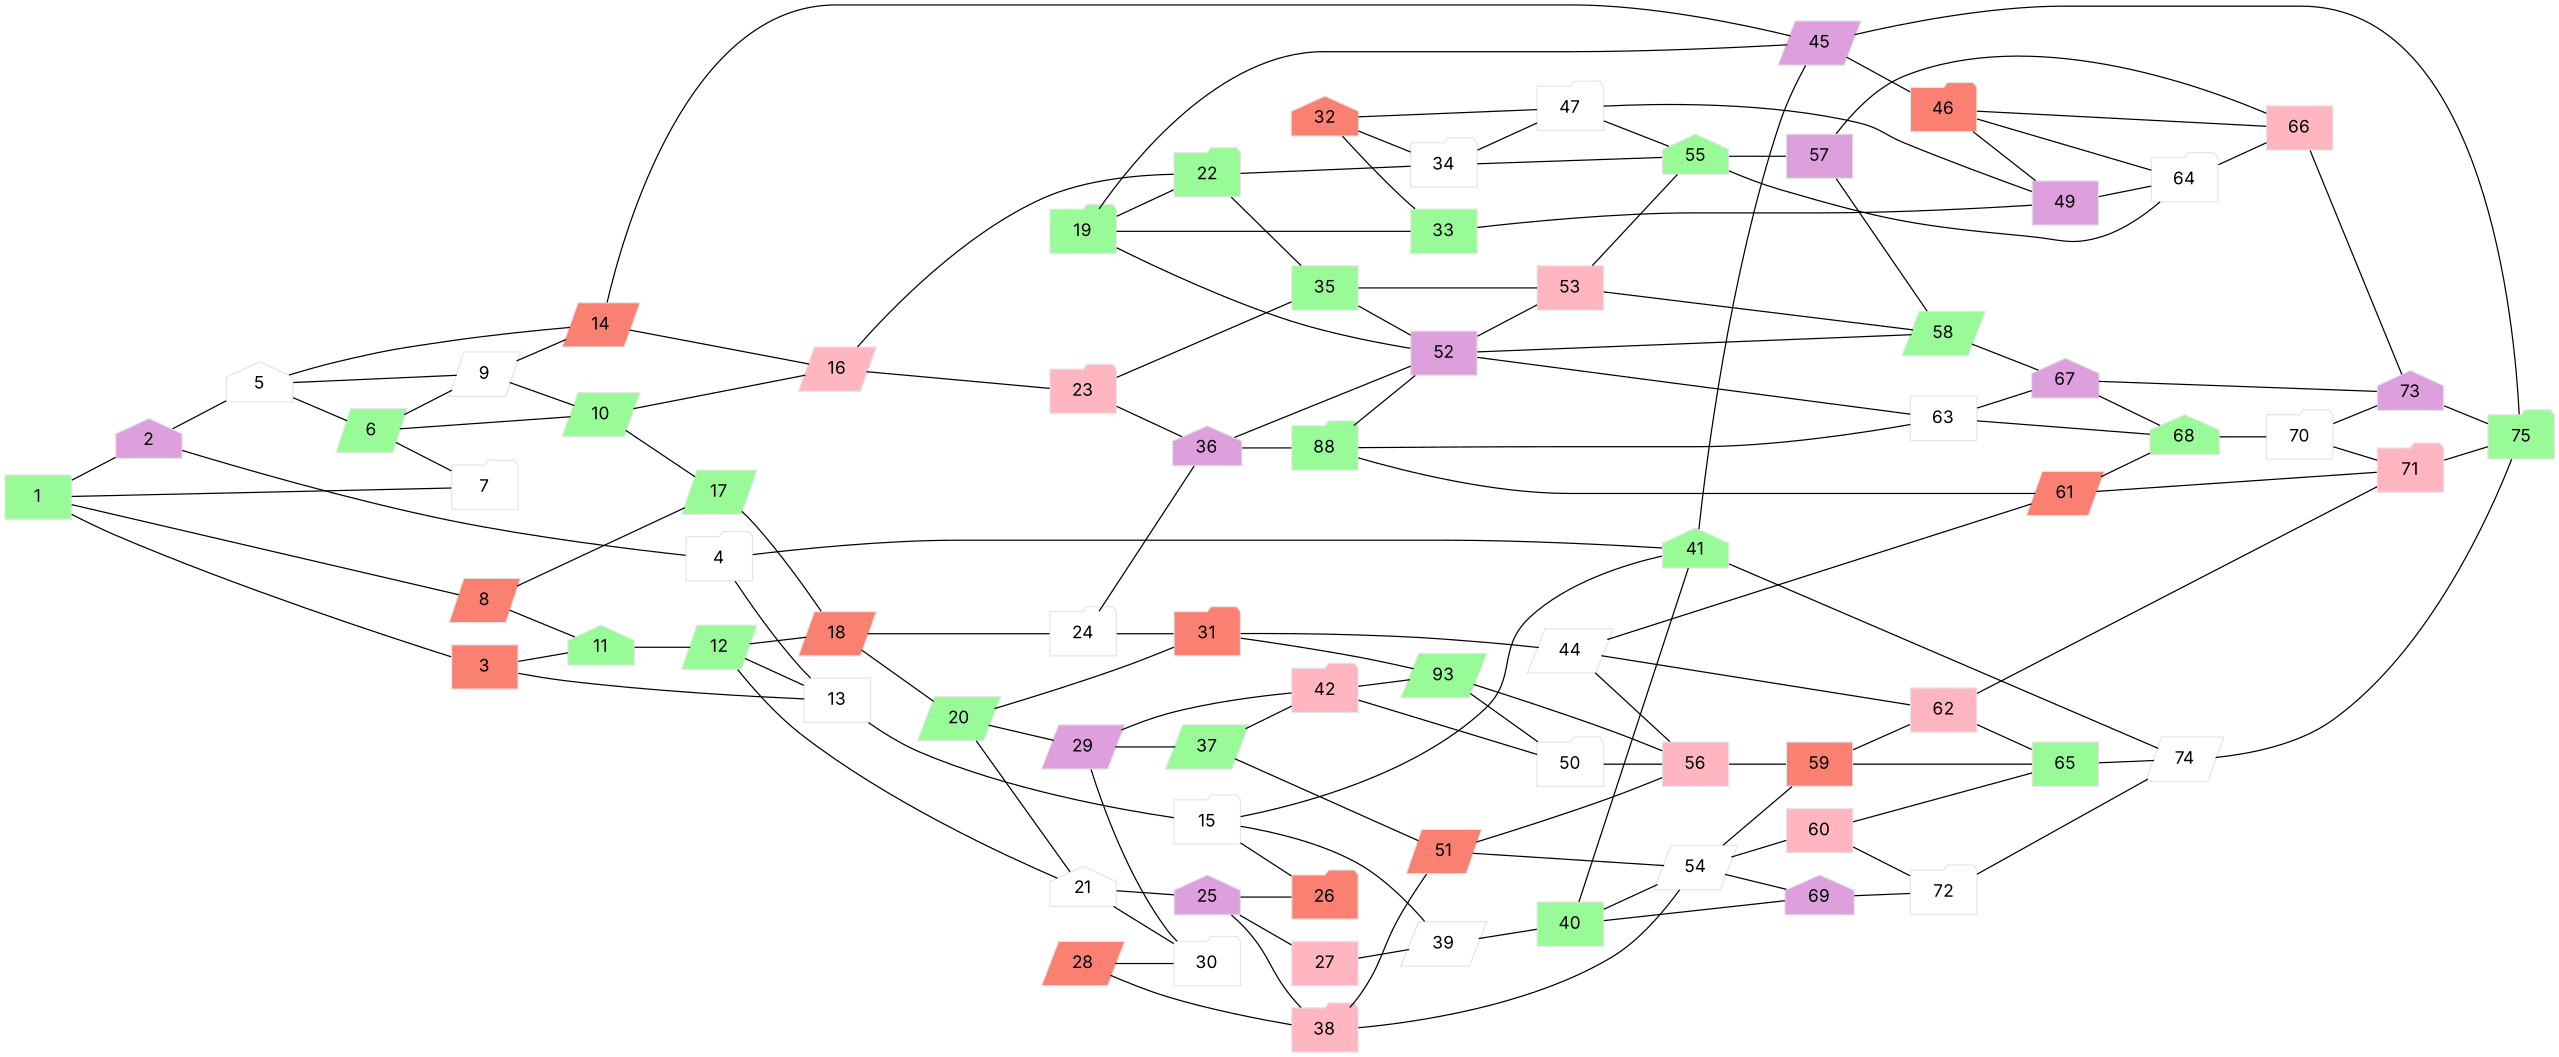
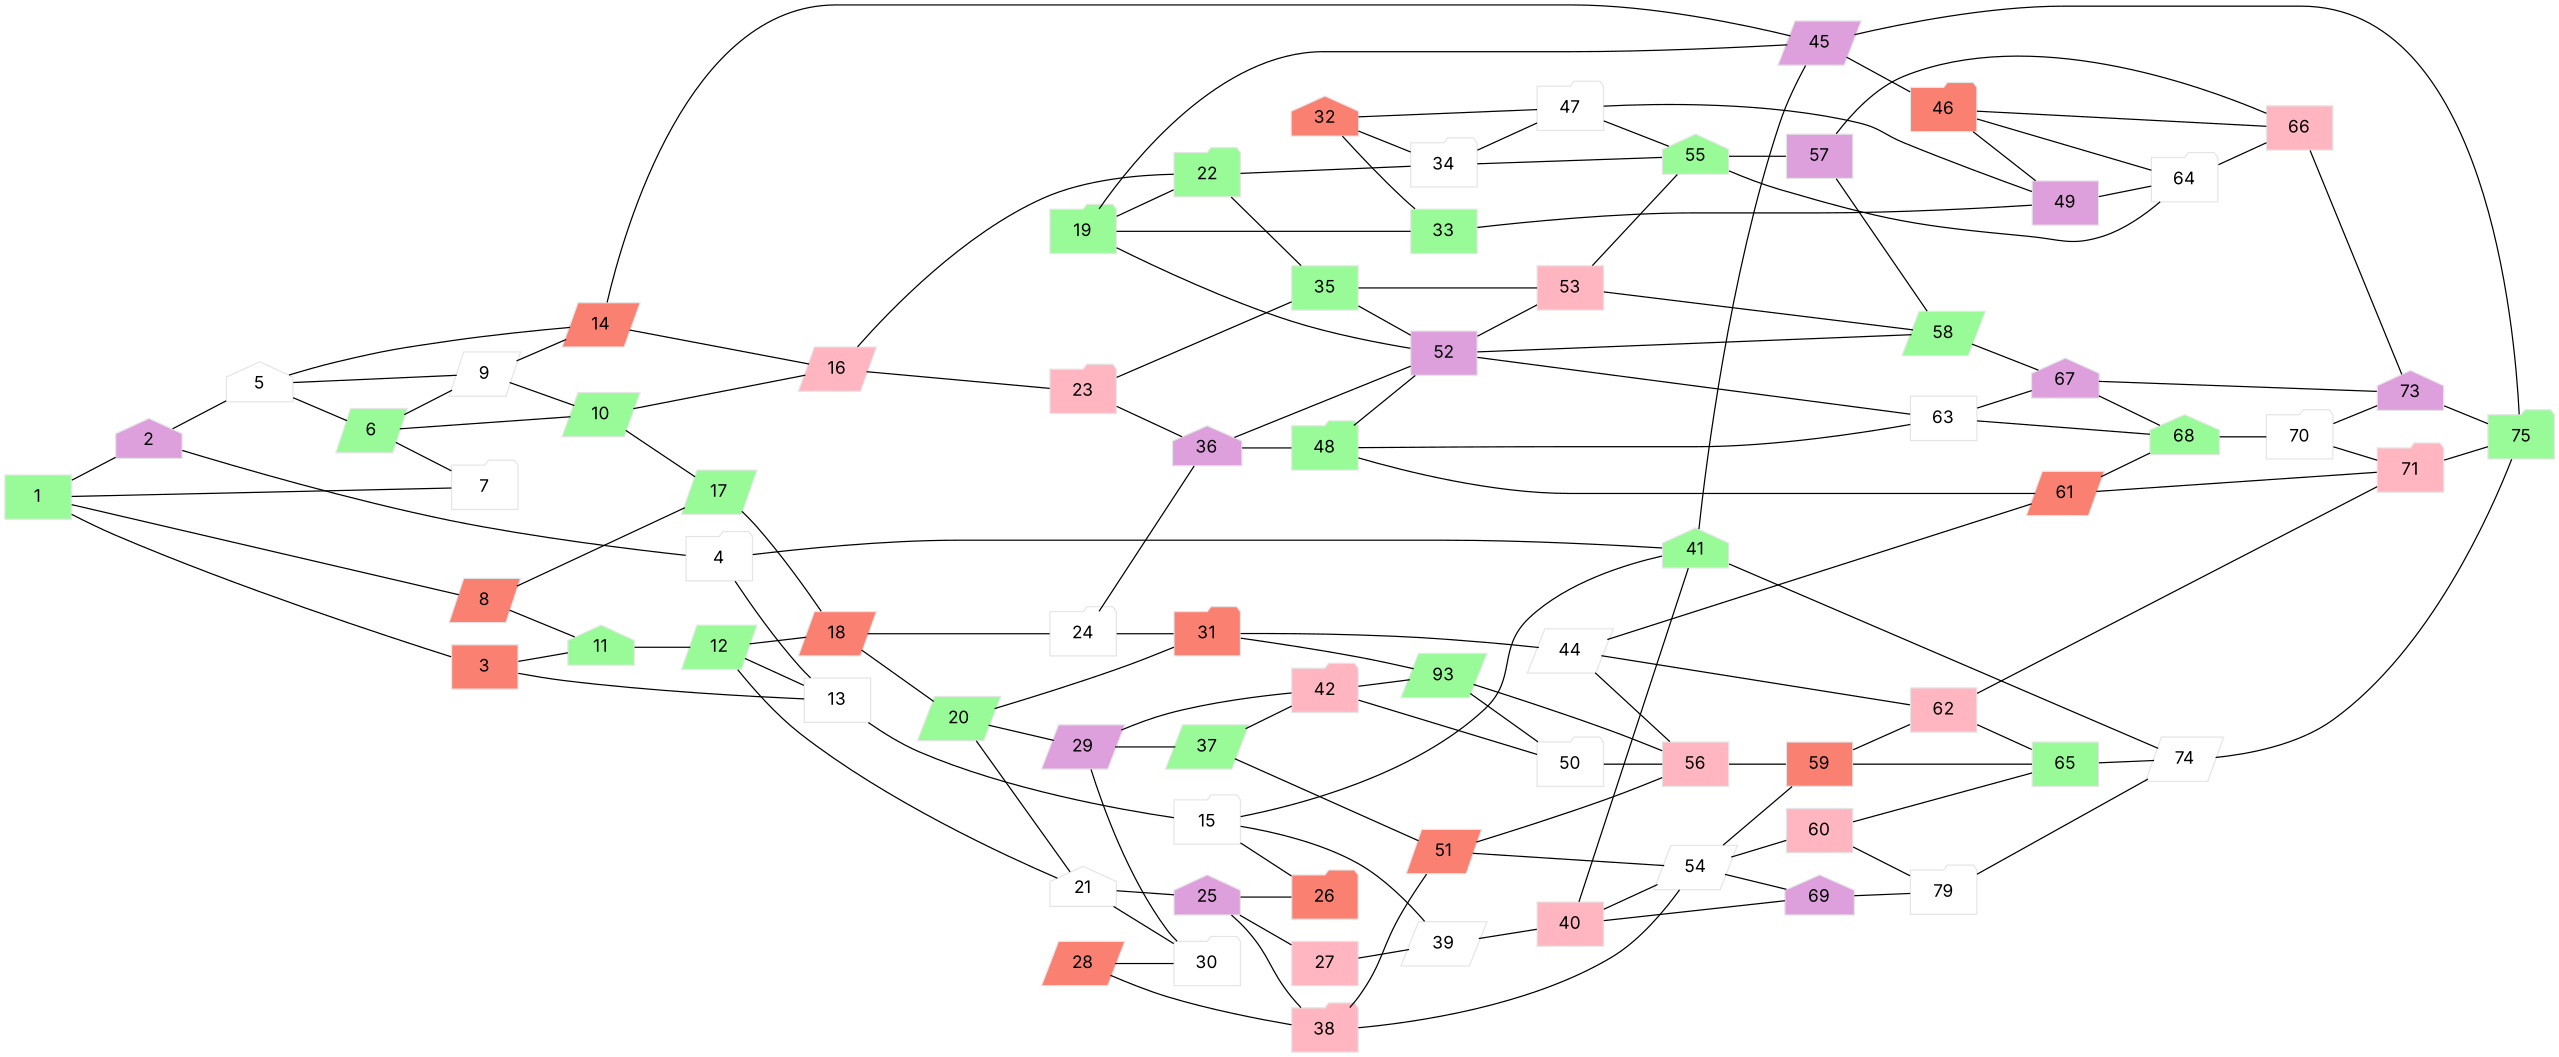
node "88": label "88" -> "48"
node "72": label "72" -> "79"
node "40": fillcolor palegreen -> lightpink
